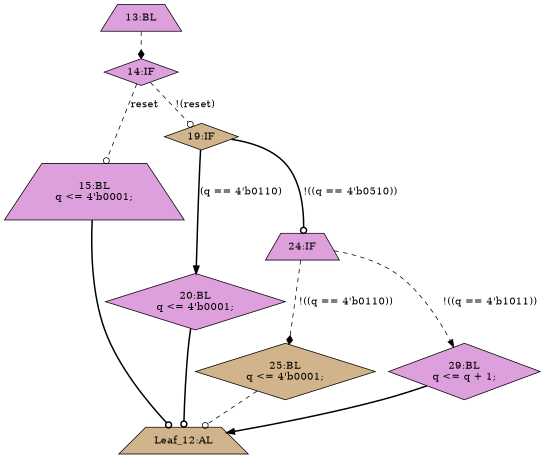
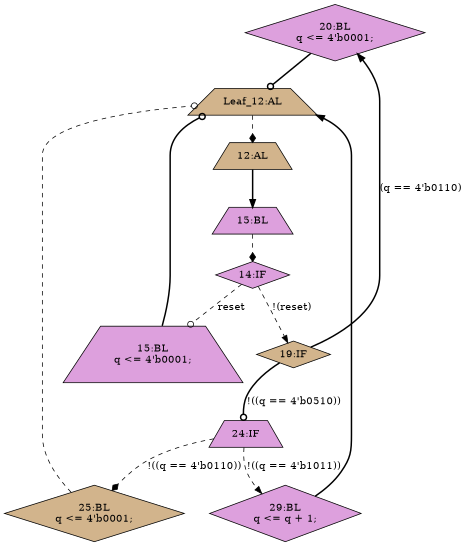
node "13:BL": label "13:BL" -> "15:BL"
edge "14:IF" -> "19:IF": arrowhead odot -> normal
node "12:AL": added
